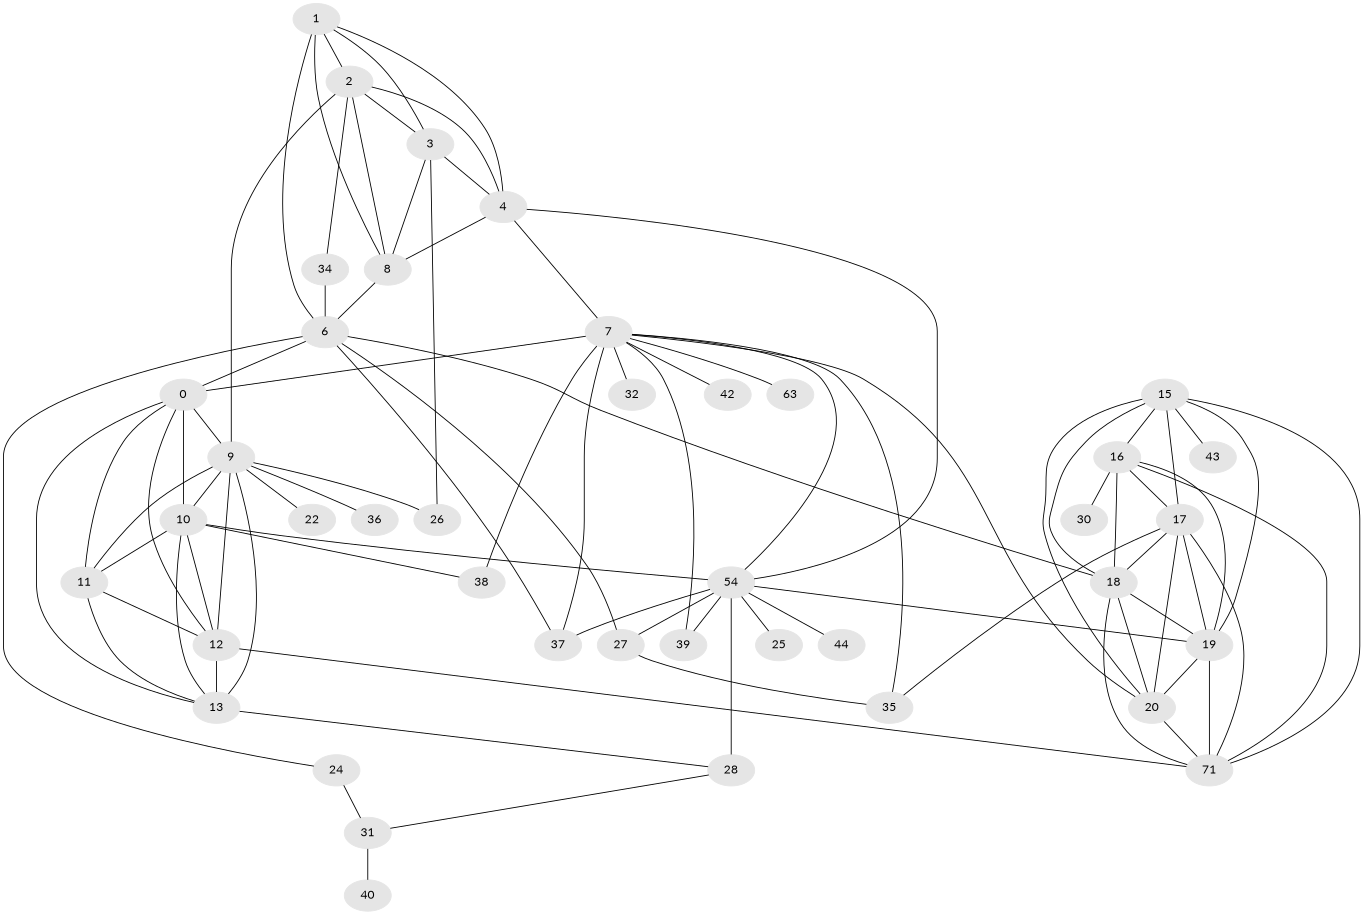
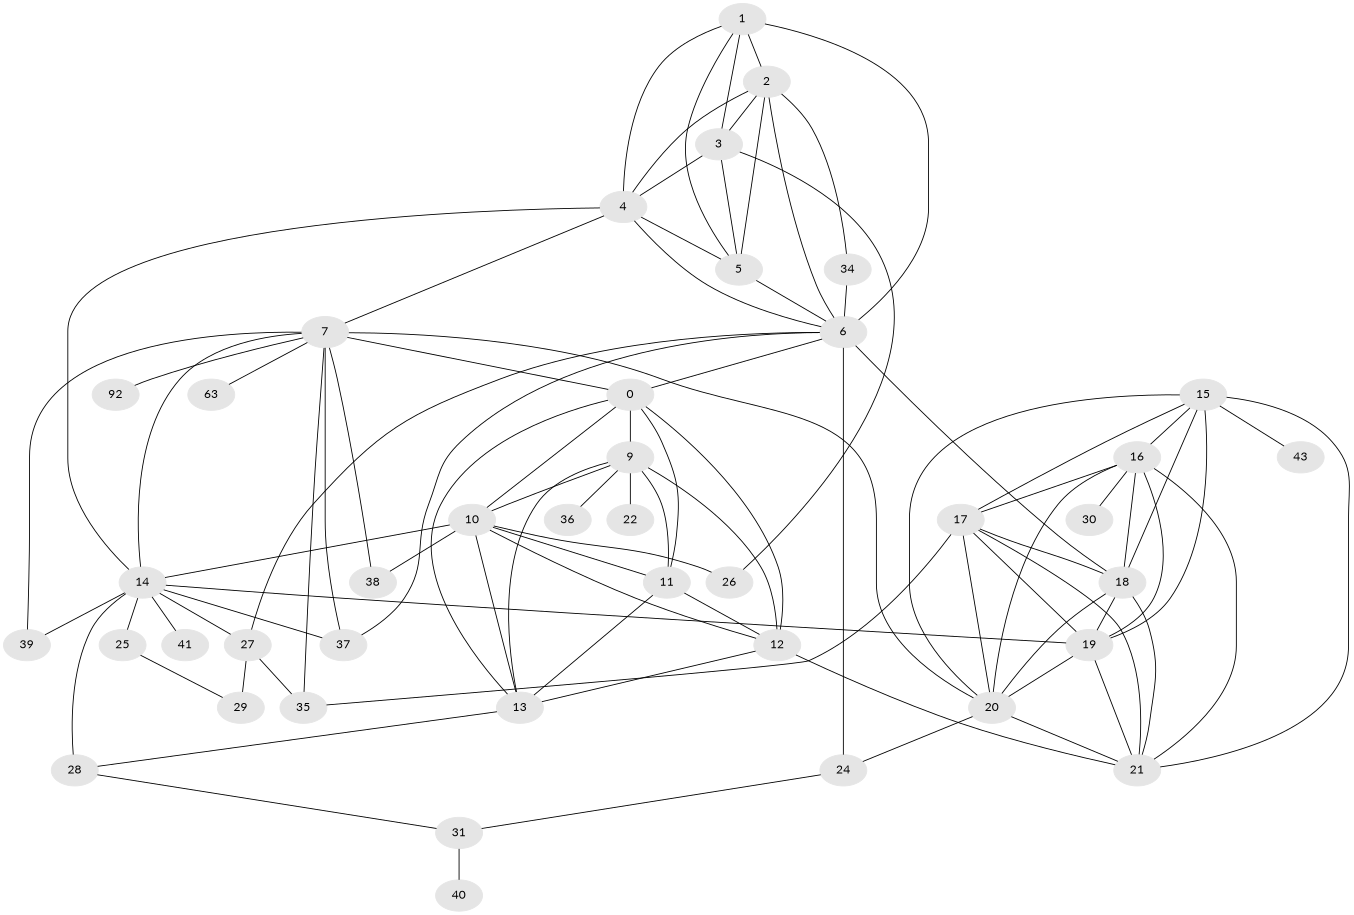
edge "2" -- "9": now "2" -- "6"
node "8": label "8" -> "5"
edge "4" -- "6": added
node "32": label "32" -> "92"
node "42": removed
edge "9" -- "26": now "10" -- "26"
edge "16" -- "20": added
node "54": label "54" -> "14"
node "44": label "44" -> "41"
node "29": added
edge "20" -- "24": added
node "71": label "71" -> "21"
